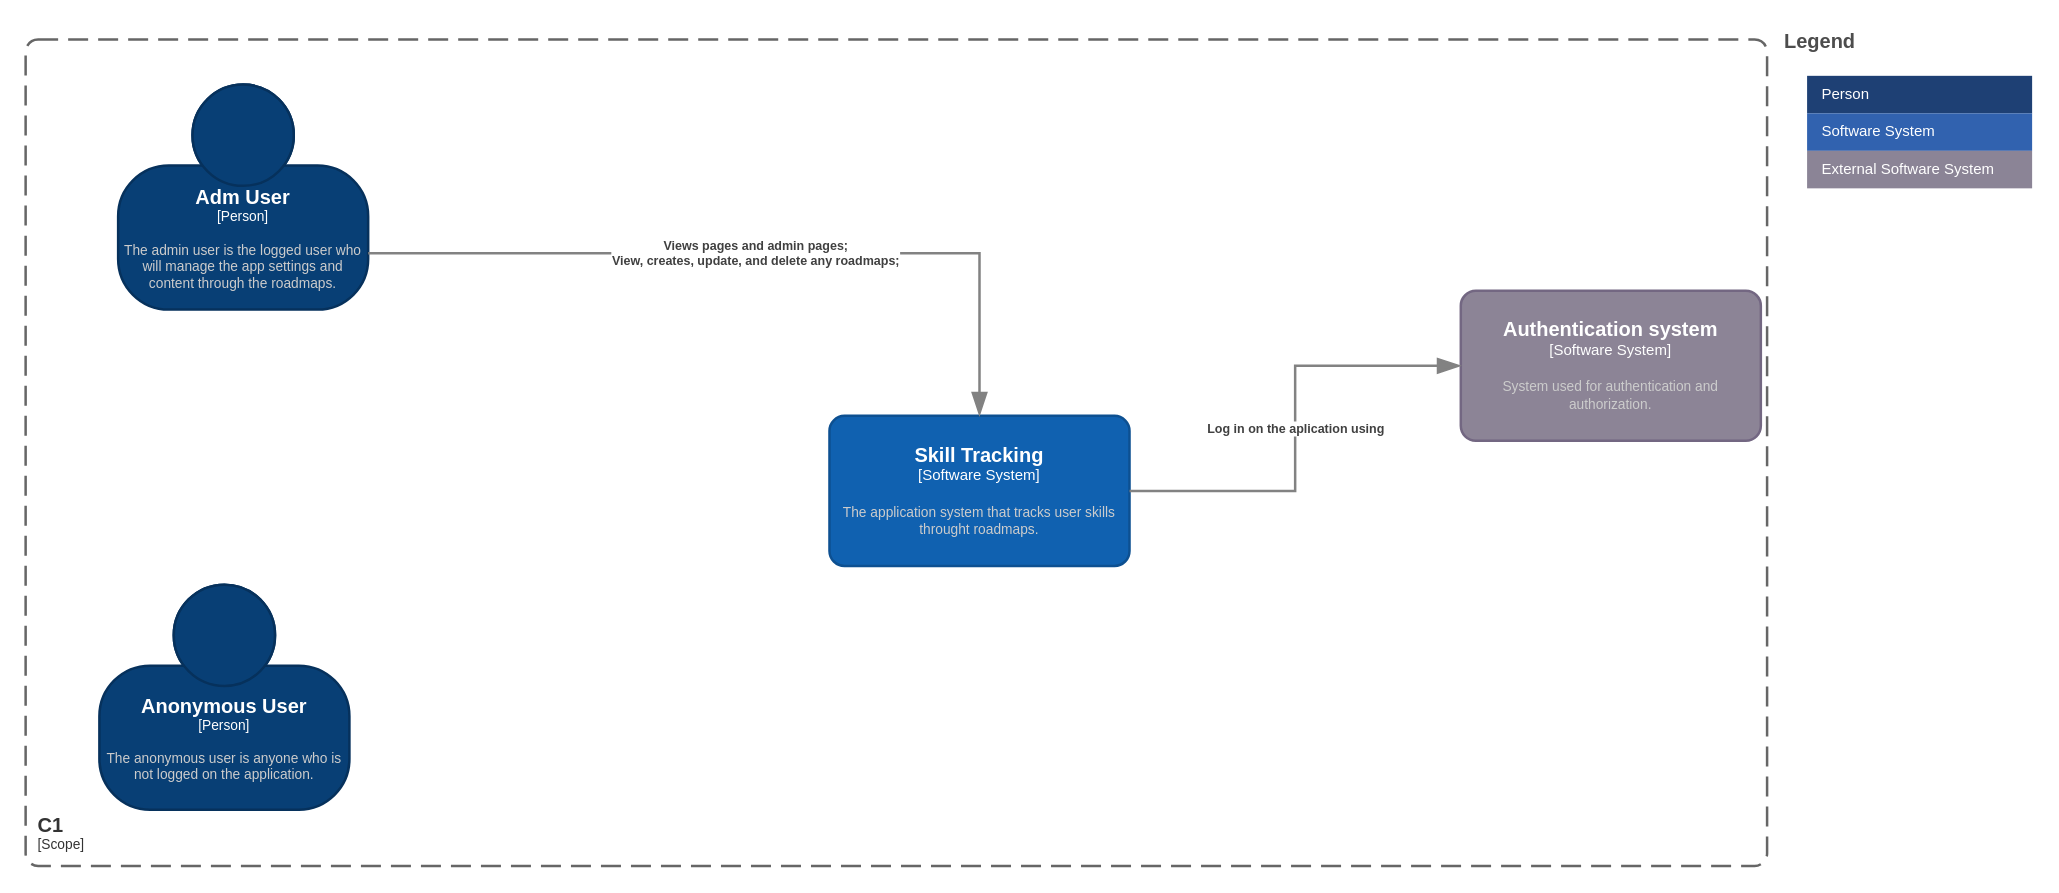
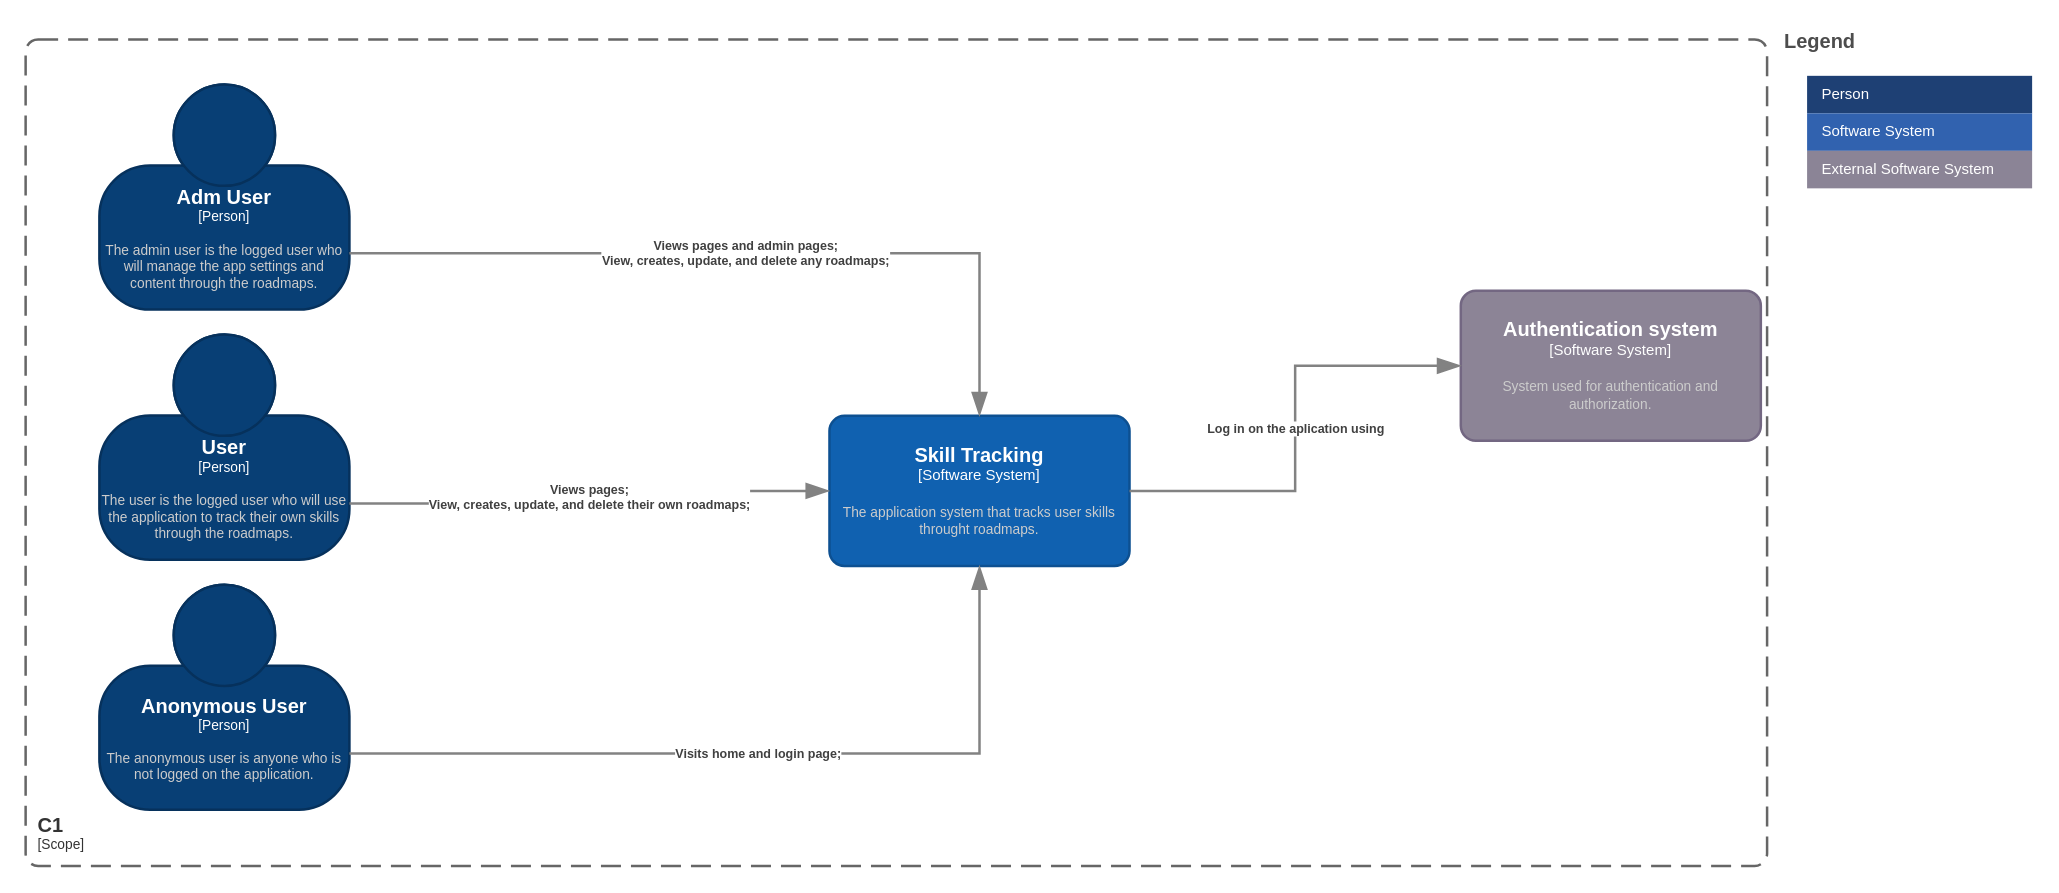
node "Adm User [Person] The admin user is the logged user who will manage the app settings and content through the roadmaps.": moved (243, 197) -> (224, 197)
node "User [Person] The user is the logged user who will use the application to track their own skills through the roadmaps.": added
edge "User [Person] The user is the logged user who will use the application to track their own skills through the roadmaps." -> "Skill Tracking [Software System] The application system that tracks user skills throught roadmaps.": added, label "Views pages; View, creates, update, and delete their own roadmaps;"
edge "Anonymous User [Person] The anonymous user is anyone who is not logged on the application." -> "Skill Tracking [Software System] The application system that tracks user skills throught roadmaps.": added, label "Visits home and login page;"
